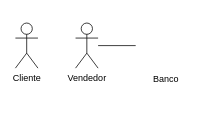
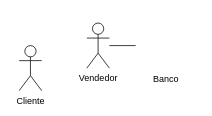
node "Cliente": moved (27, 45) -> (30, 68)
node "Vendedor": moved (87, 45) -> (98, 45)
